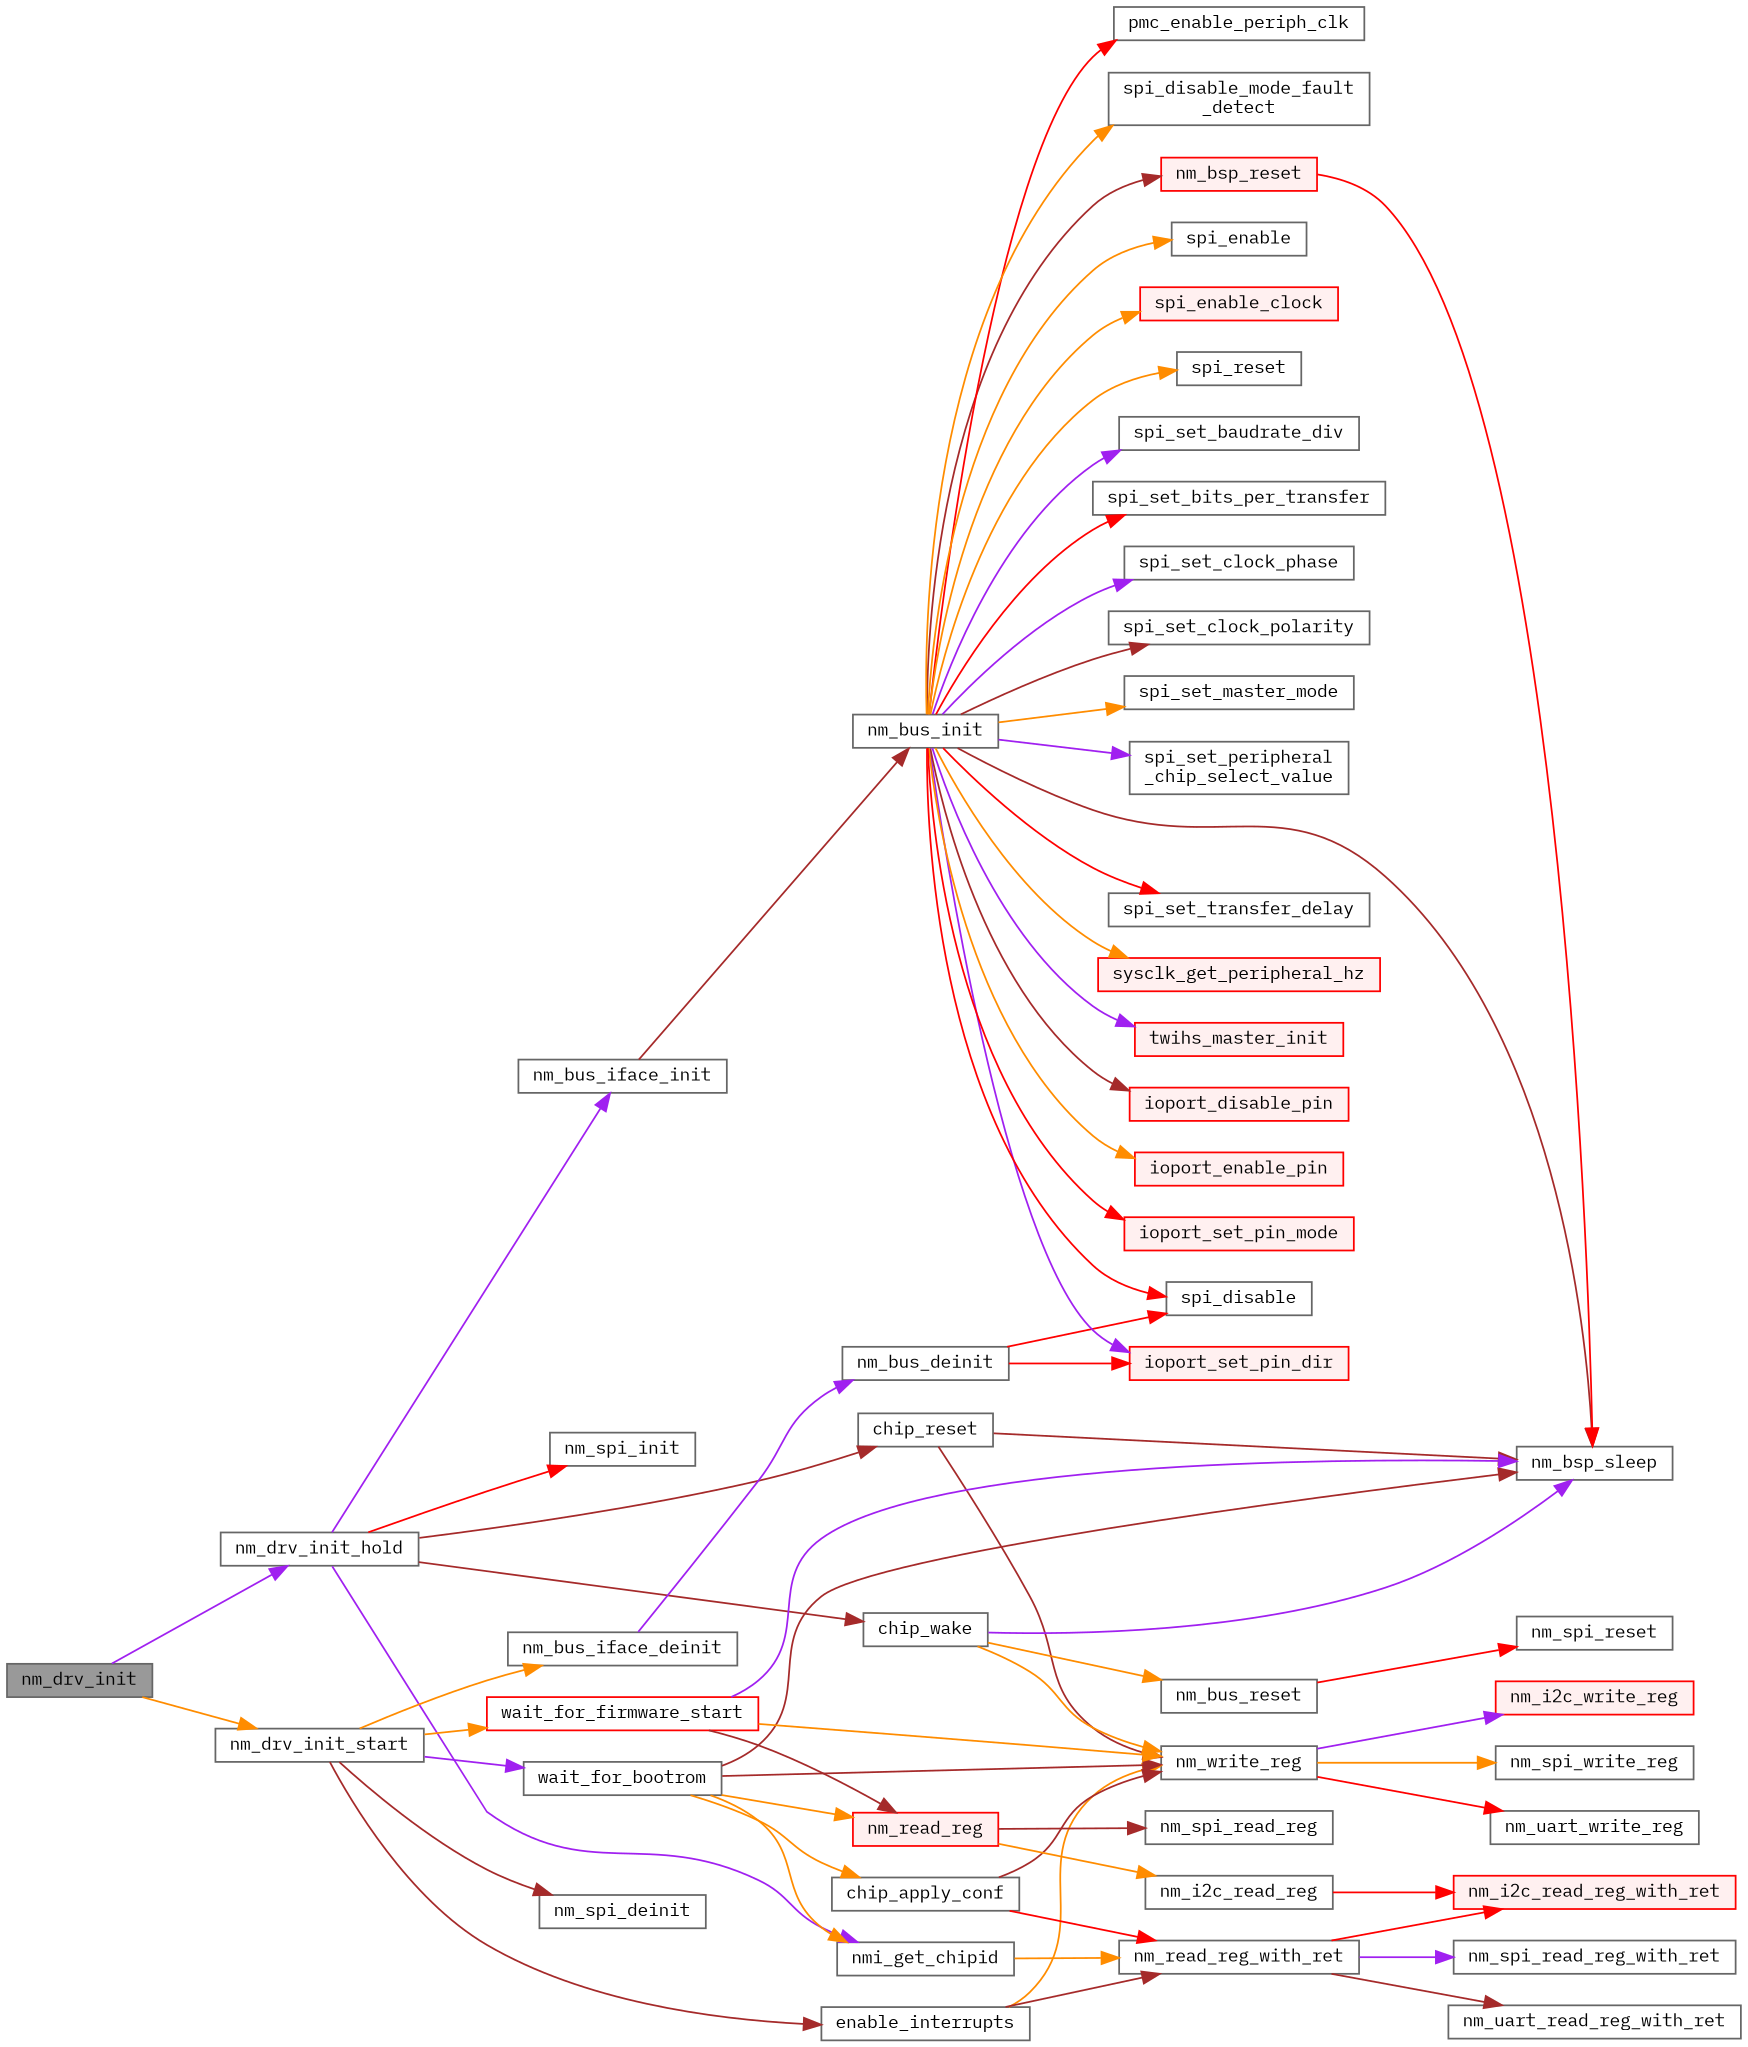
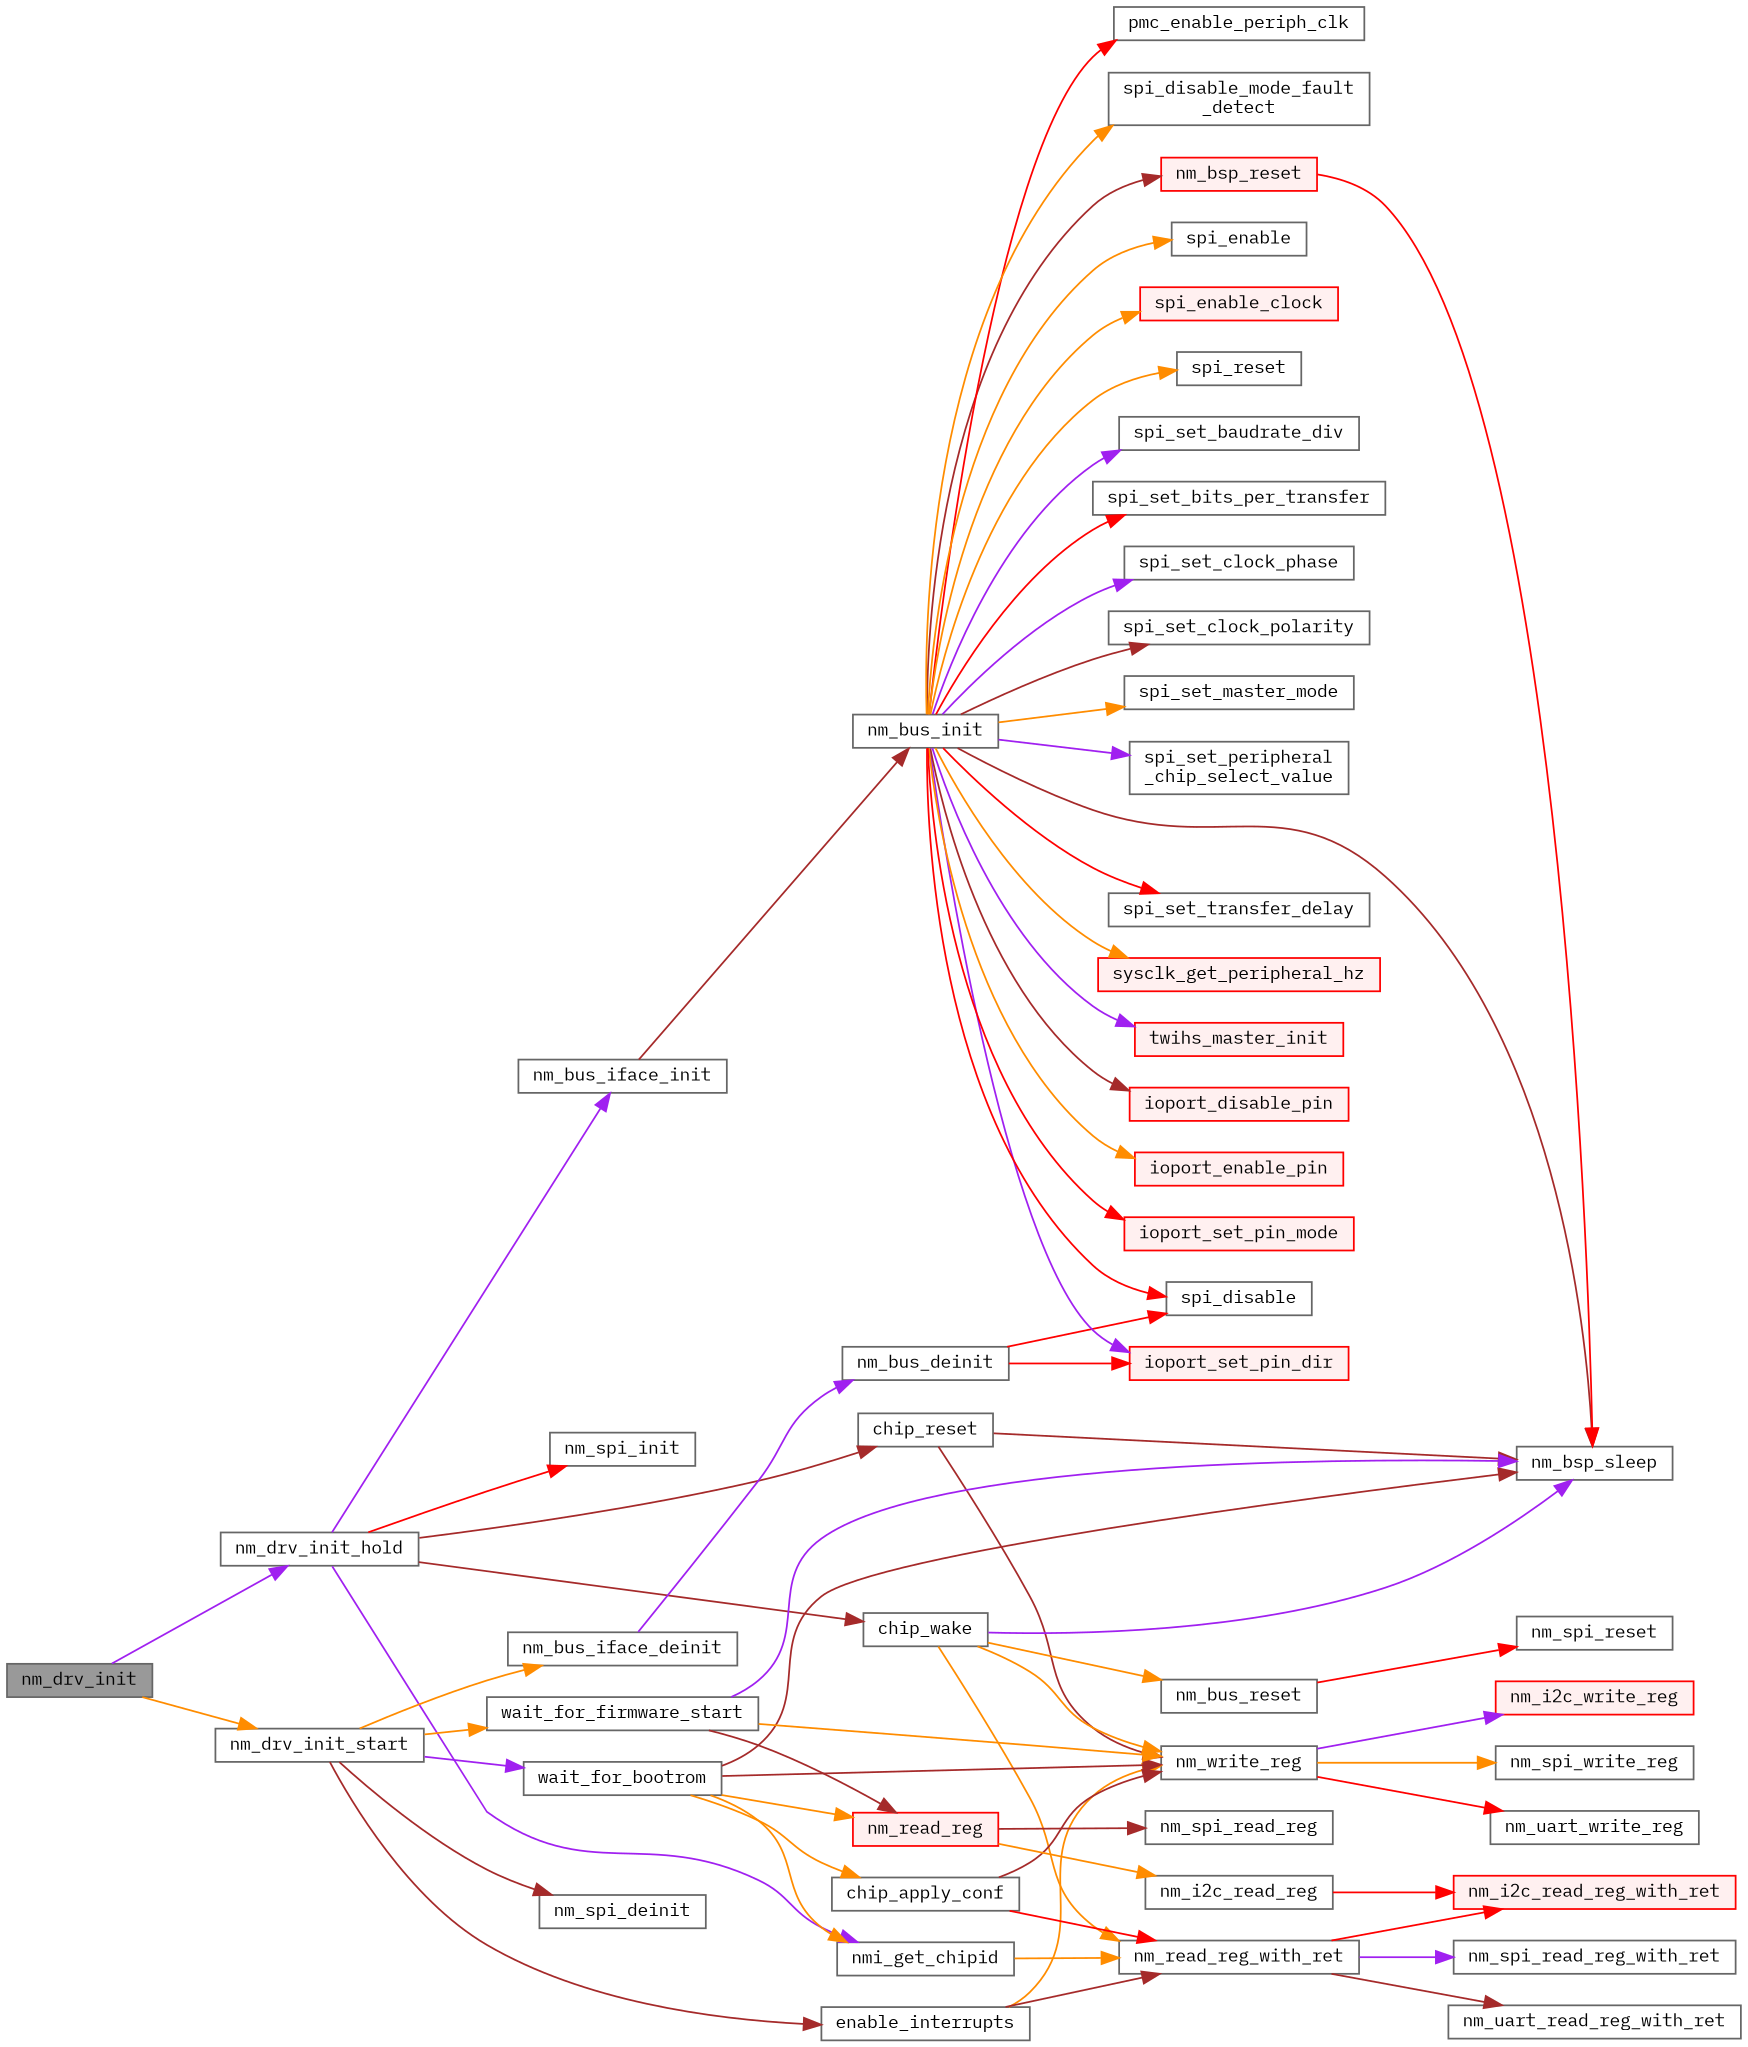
node "wait_for_firmware_start": color red -> grey40
edge "chip_wake" -> "nm_read_reg_with_ret": added
